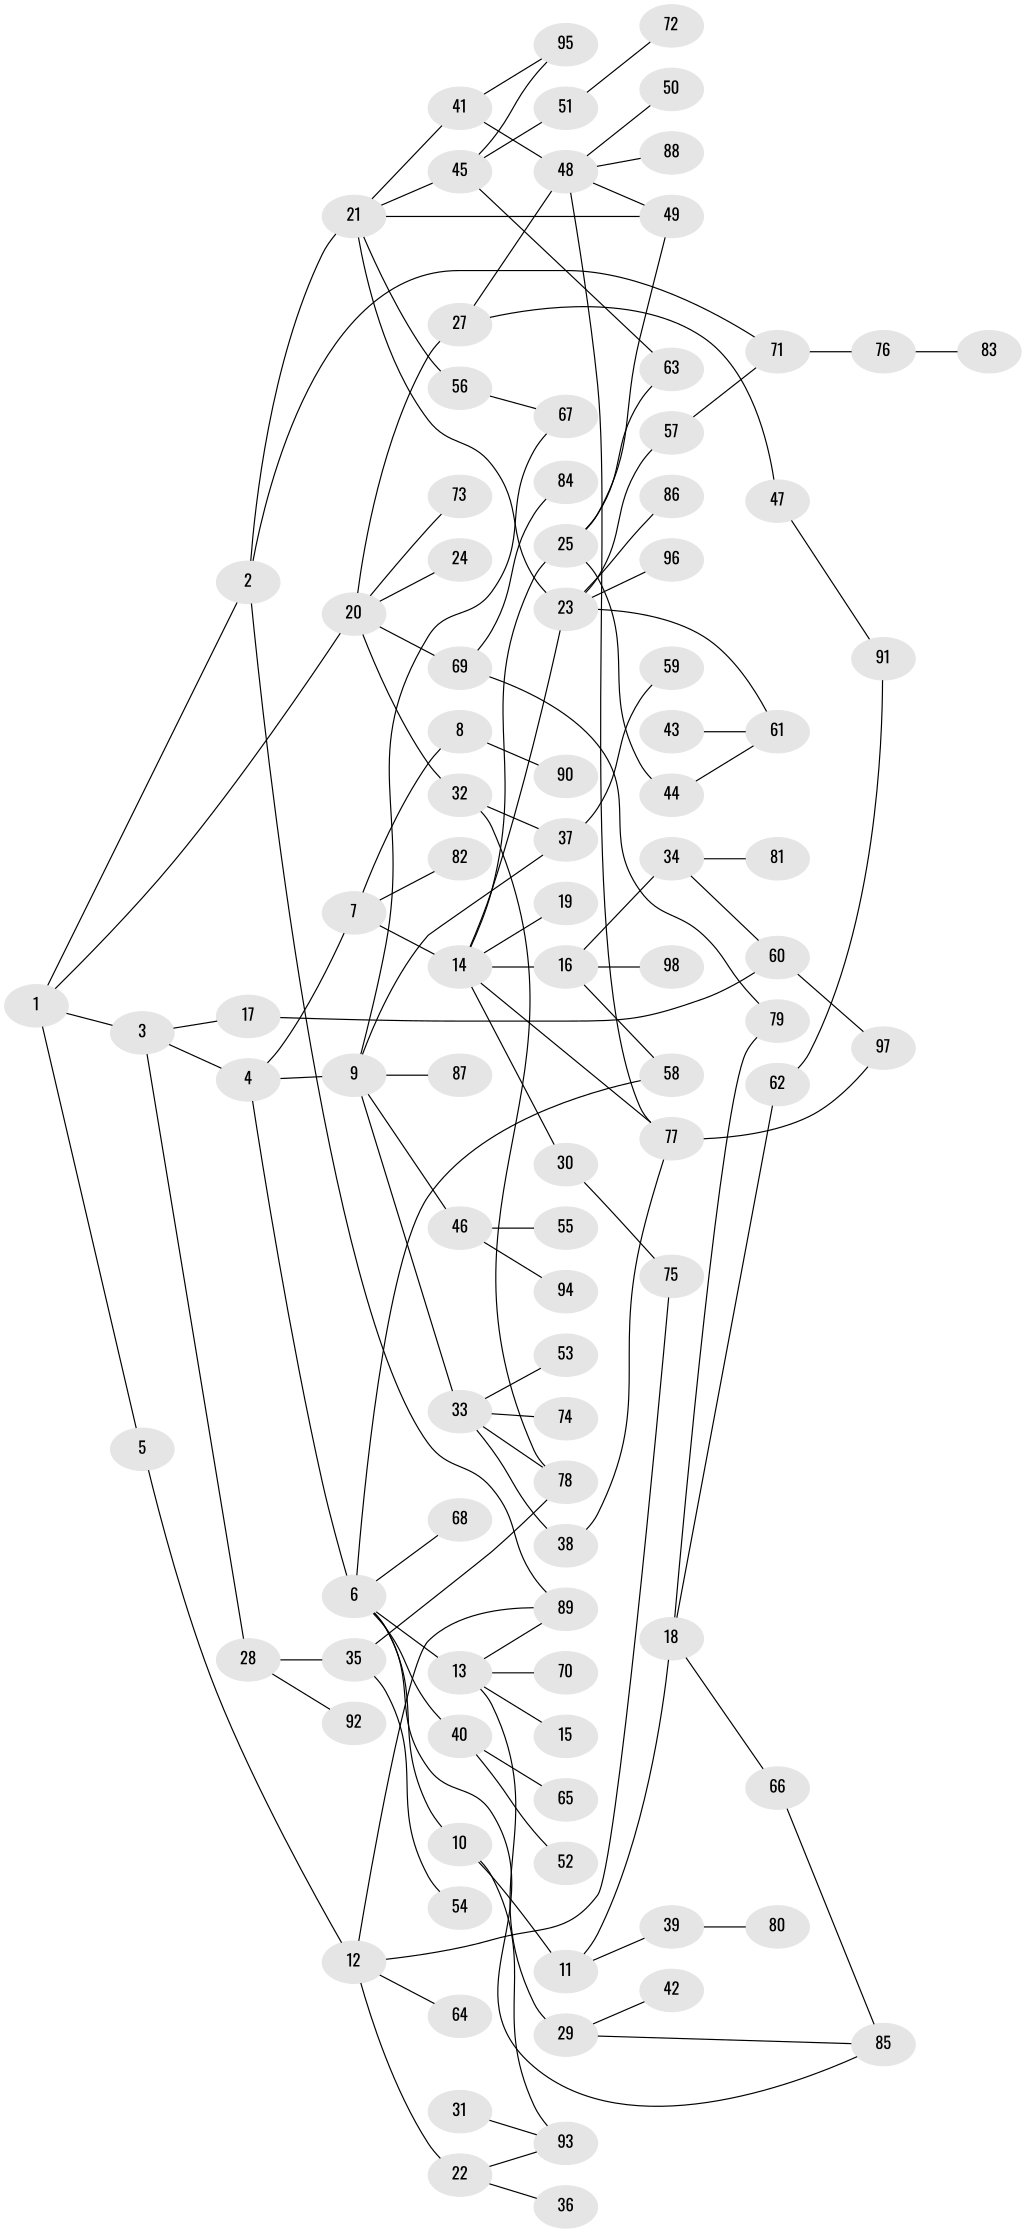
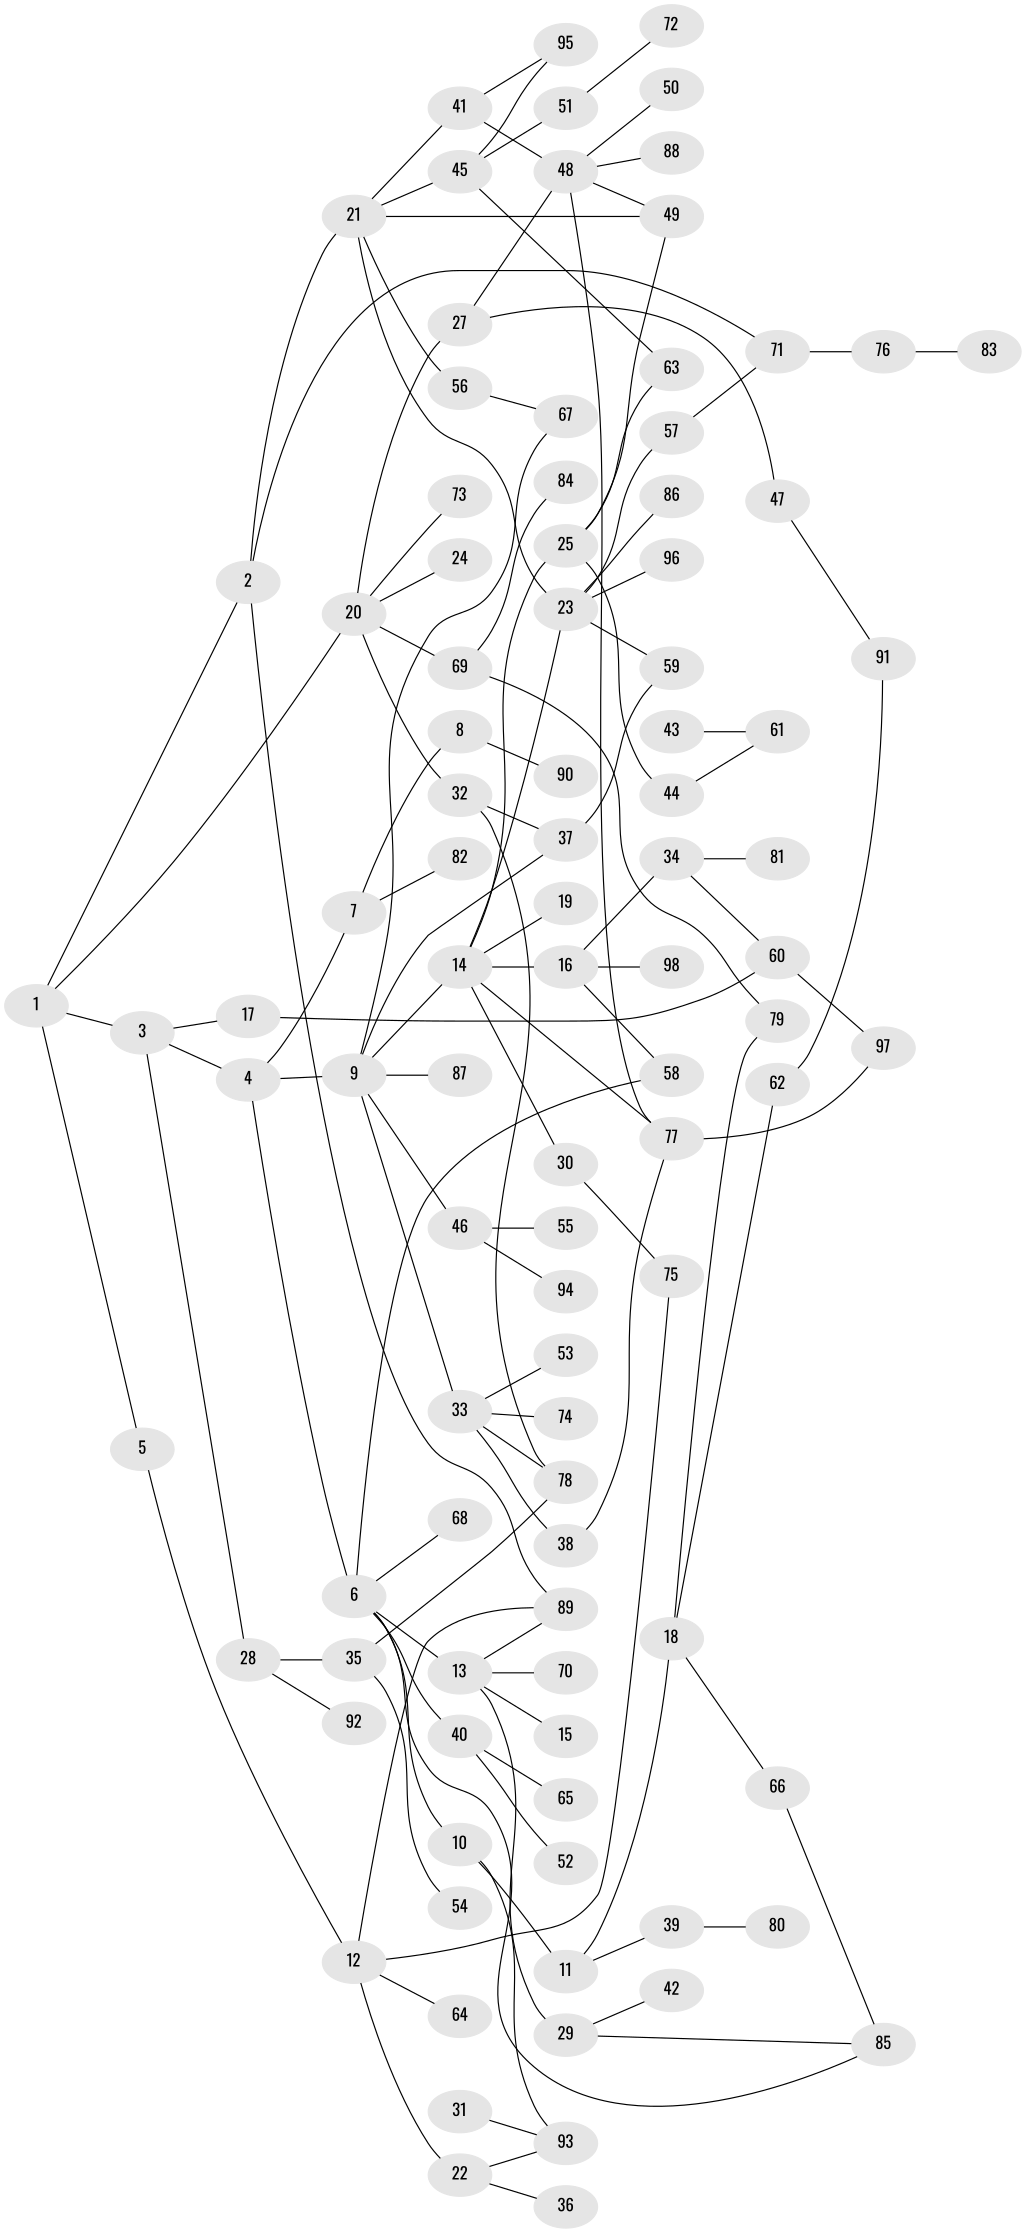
edge "23" -- "61": now "23" -- "59"
edge "7" -- "14": now "9" -- "14"
